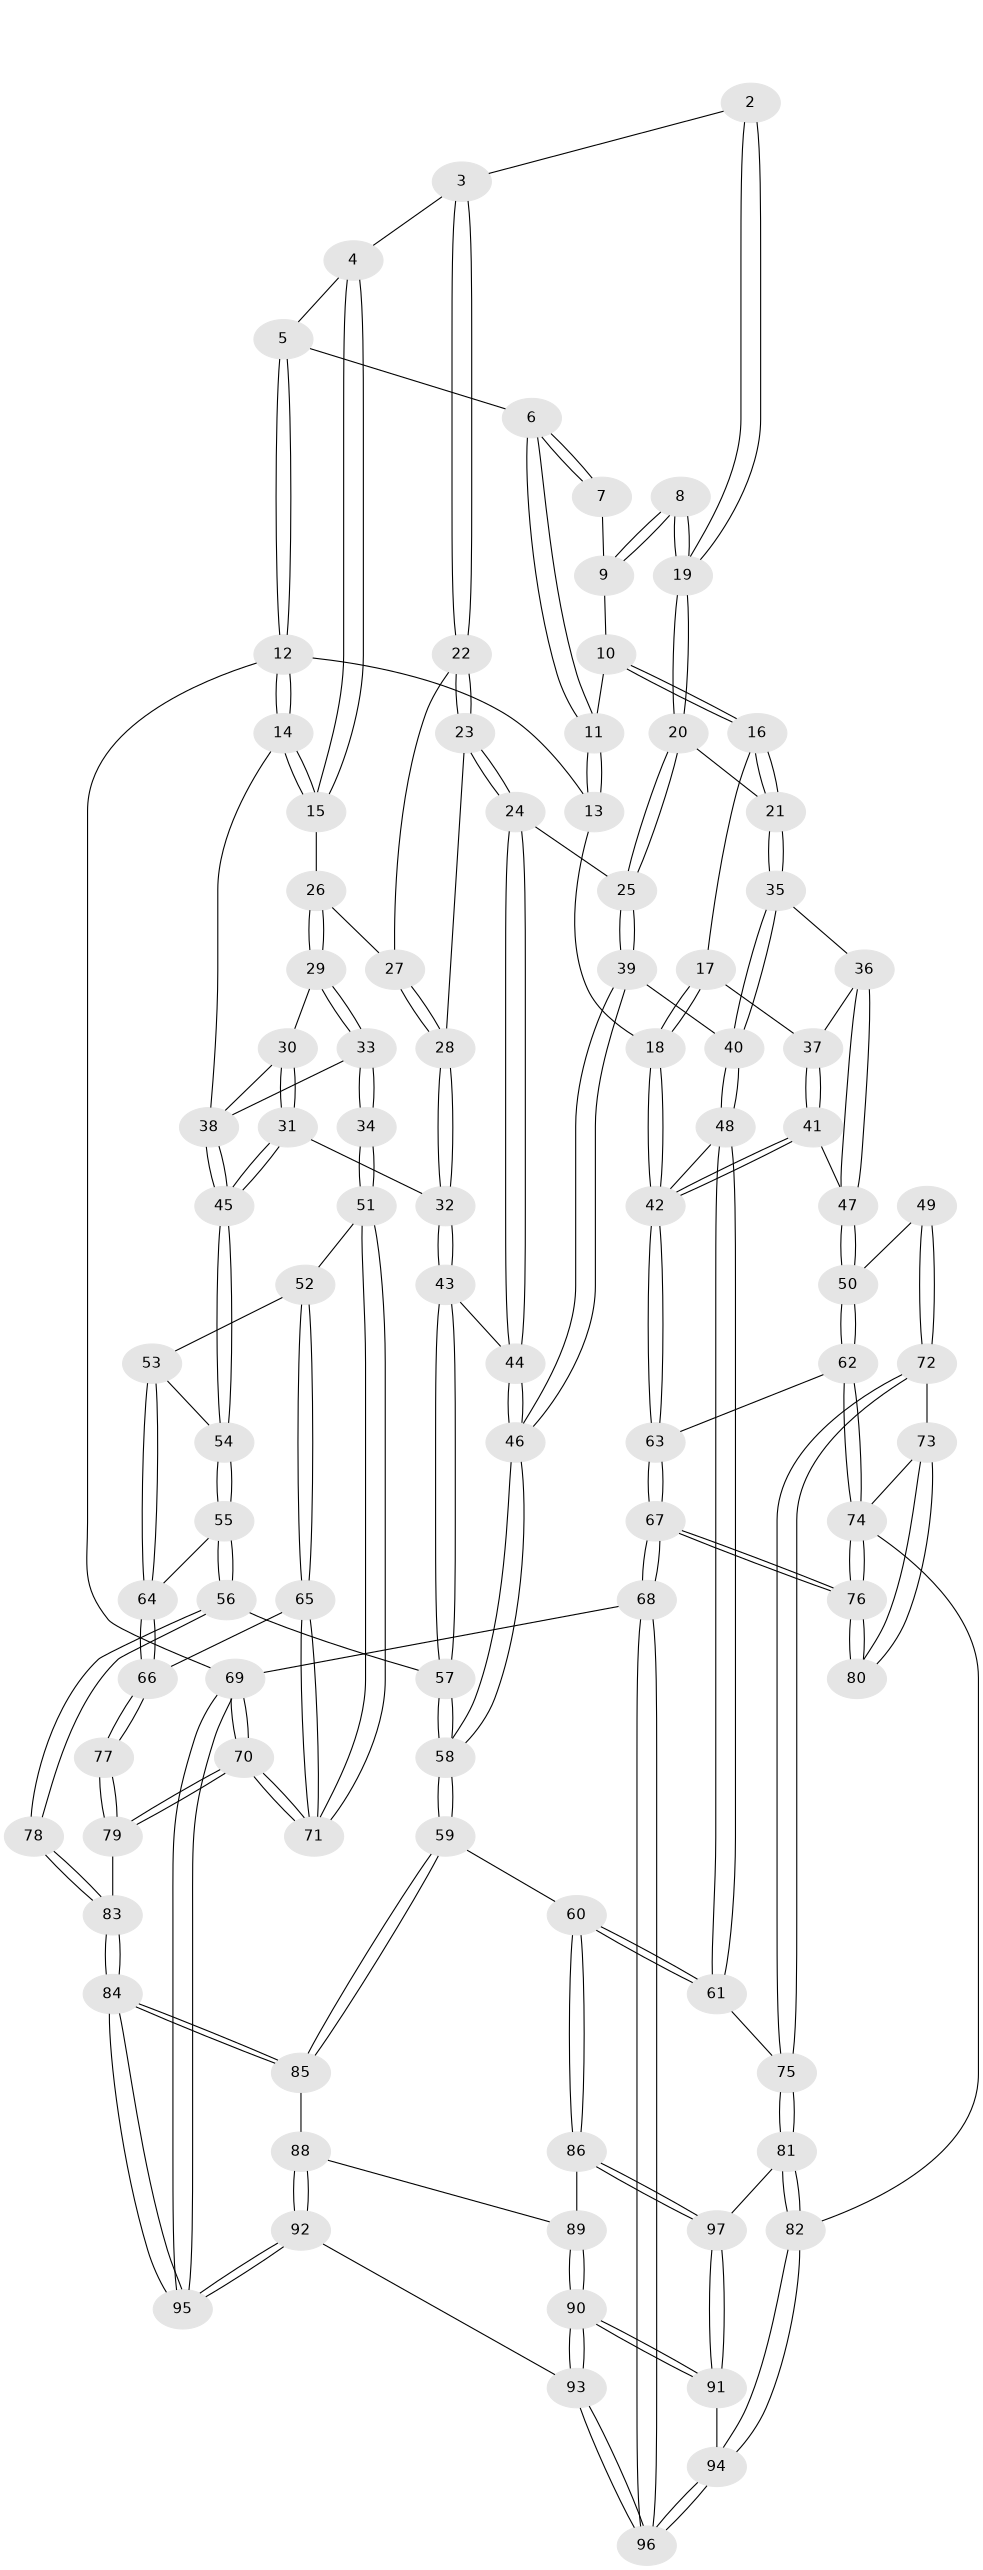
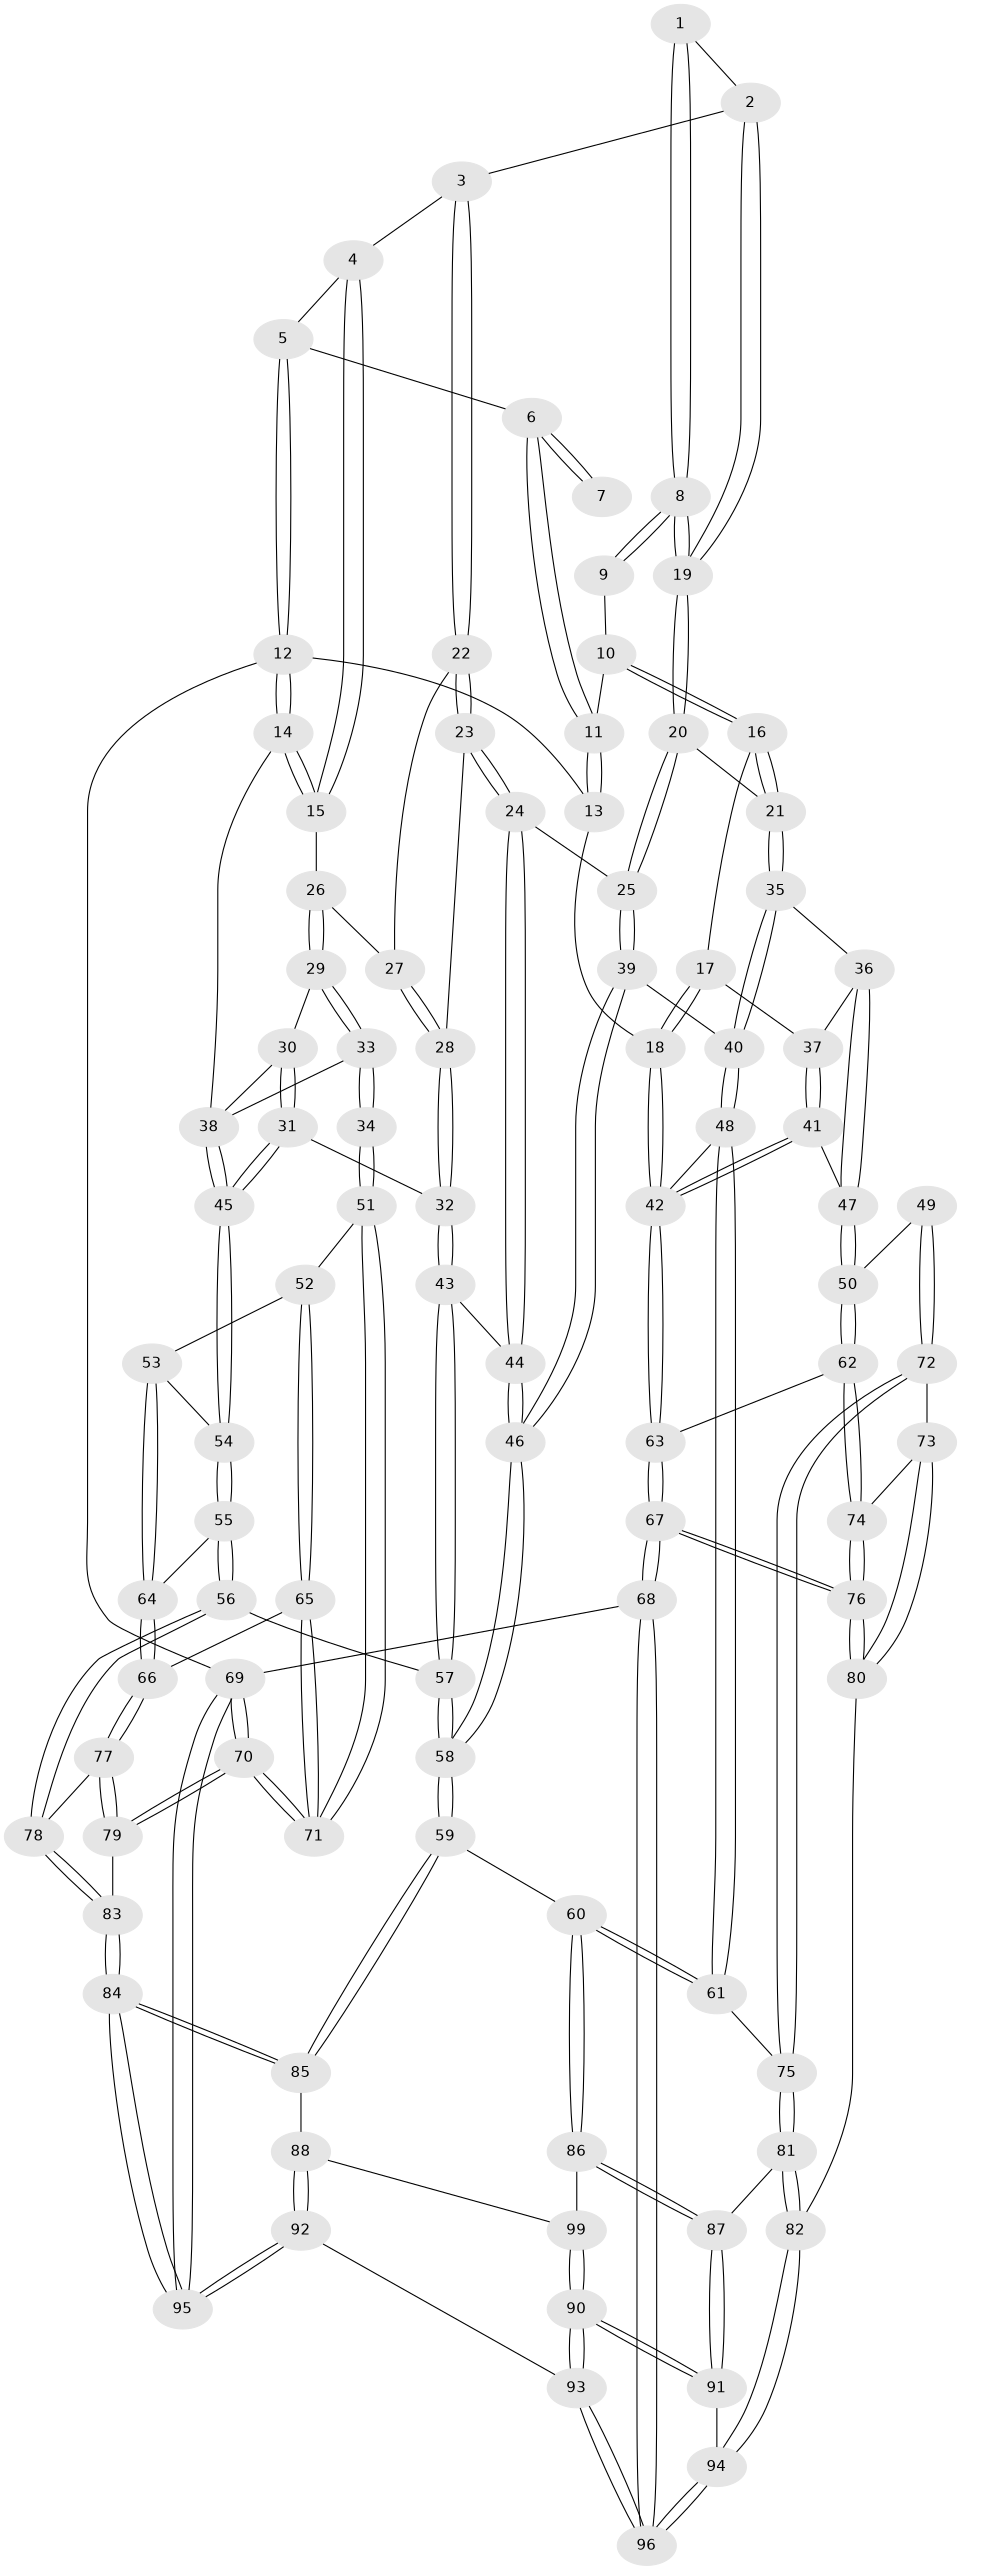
node "1": added
edge "7" -- "9": removed
edge "77" -- "78": added
edge "74" -- "82": now "80" -- "82"
node "89": label "89" -> "99"
node "97": label "97" -> "87"
